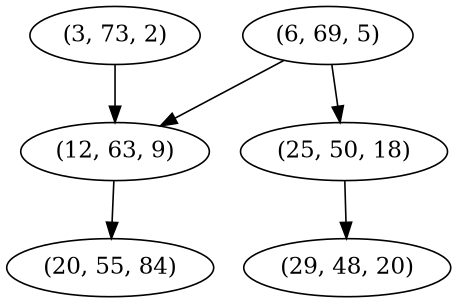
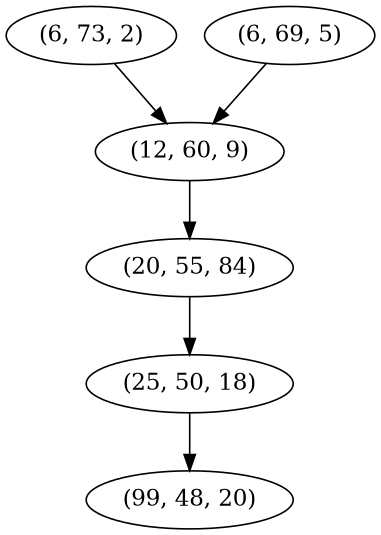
node "(3, 73, 2)": label "(3, 73, 2)" -> "(6, 73, 2)"
edge "(6, 69, 5)" -> "(25, 50, 18)": now "(20, 55, 84)" -> "(25, 50, 18)"
node "(12, 63, 9)": label "(12, 63, 9)" -> "(12, 60, 9)"
node "(29, 48, 20)": label "(29, 48, 20)" -> "(99, 48, 20)"
